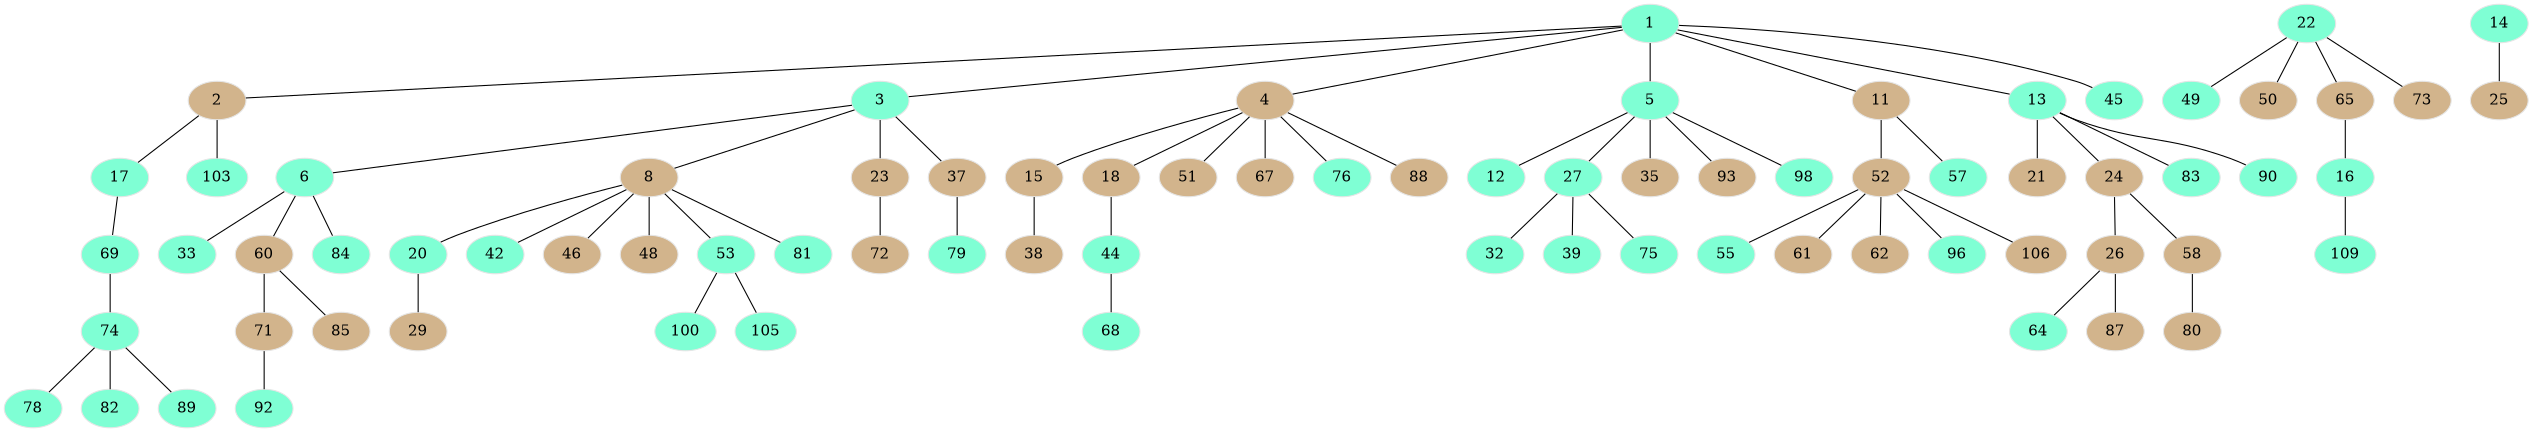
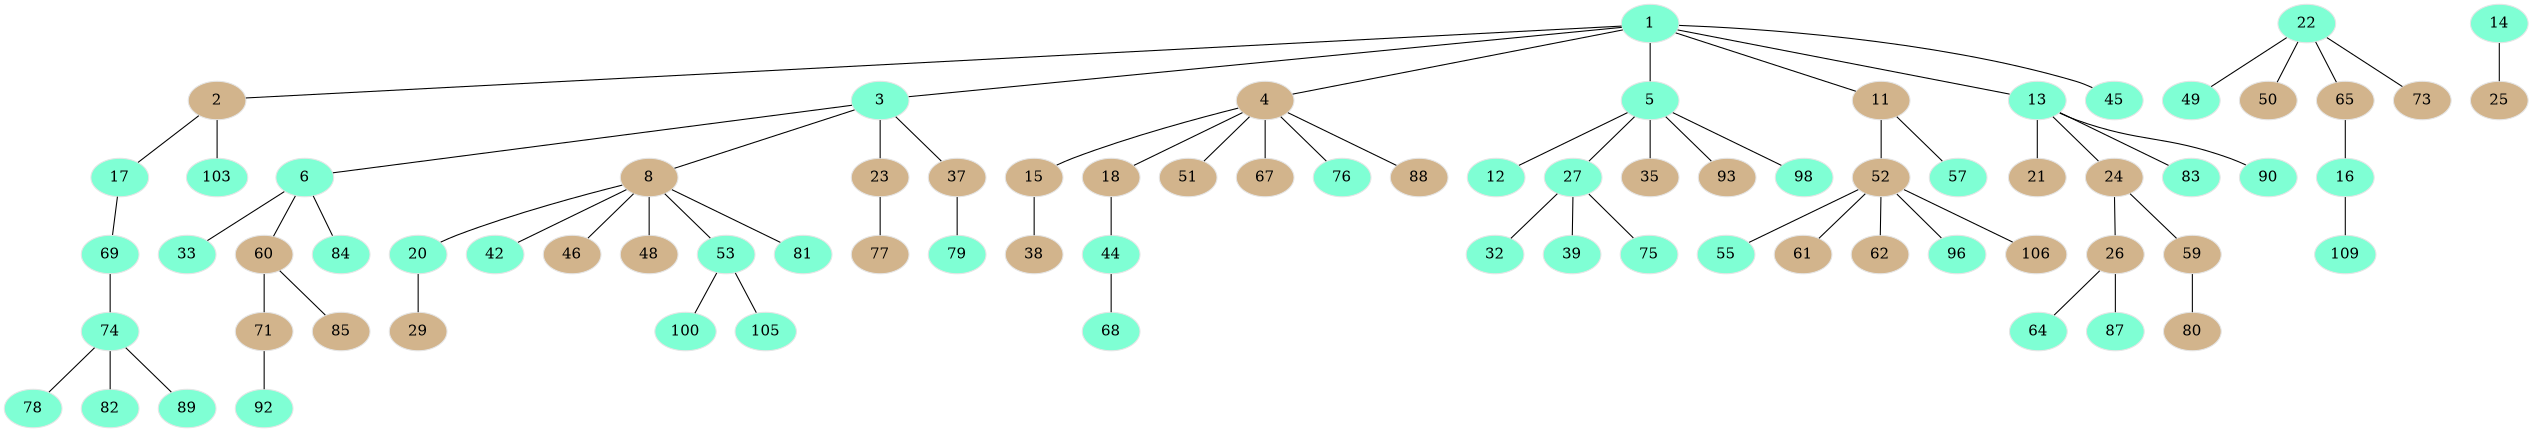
node "72": label "72" -> "77"
node "58": label "58" -> "59"
node "87": fillcolor tan -> aquamarine
